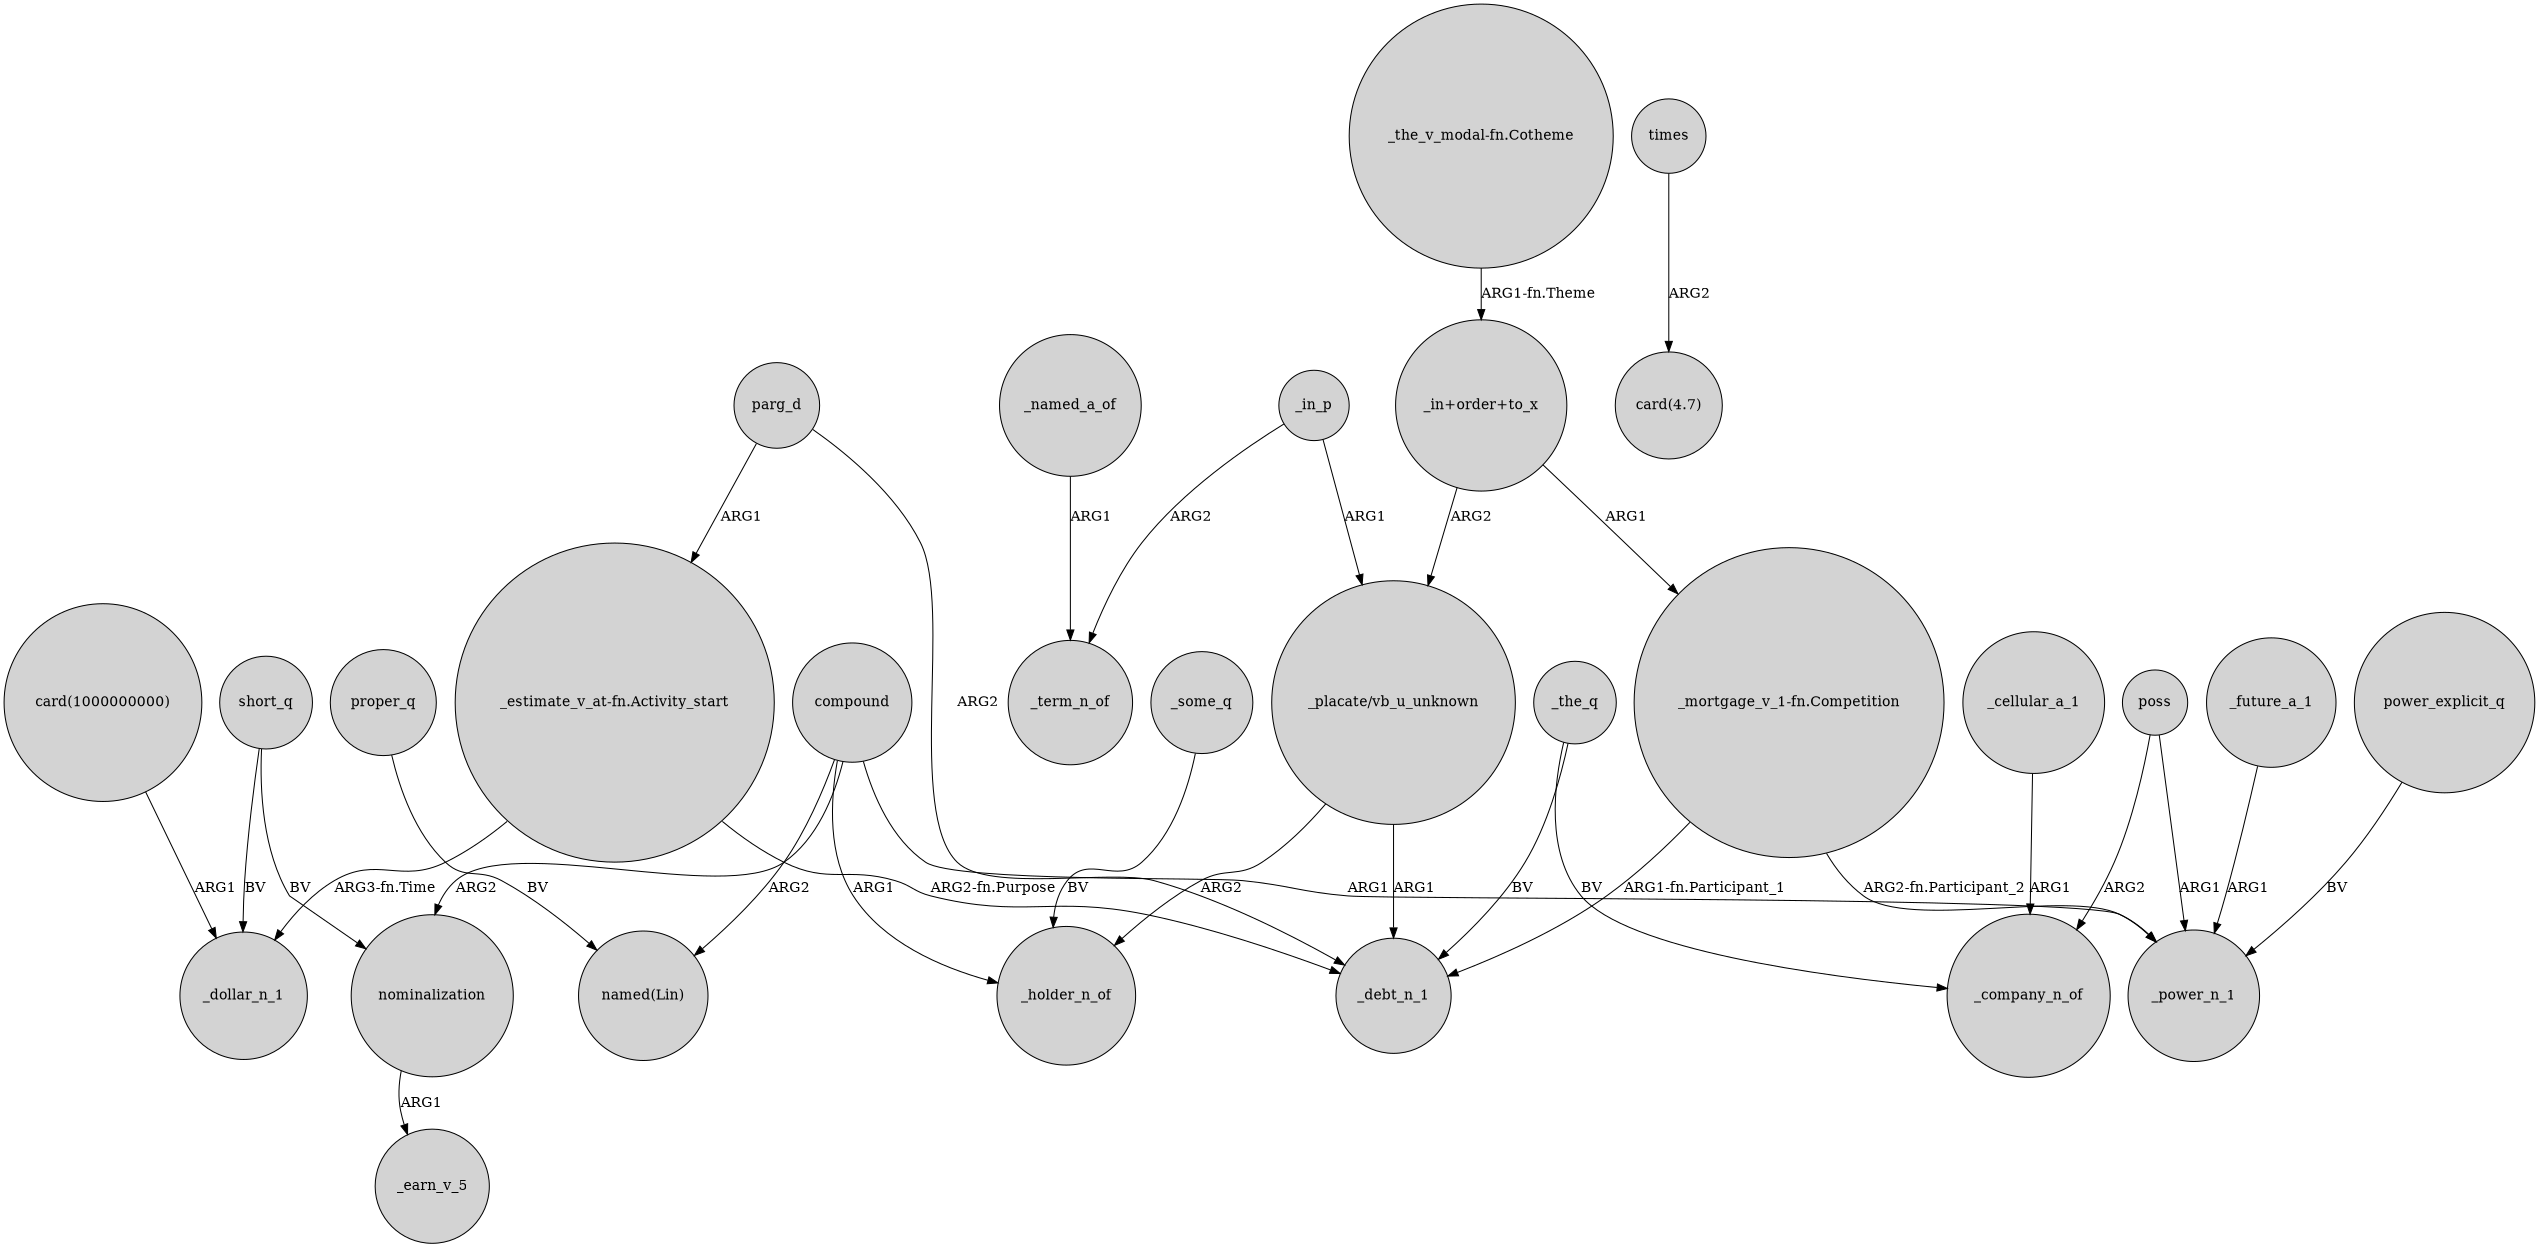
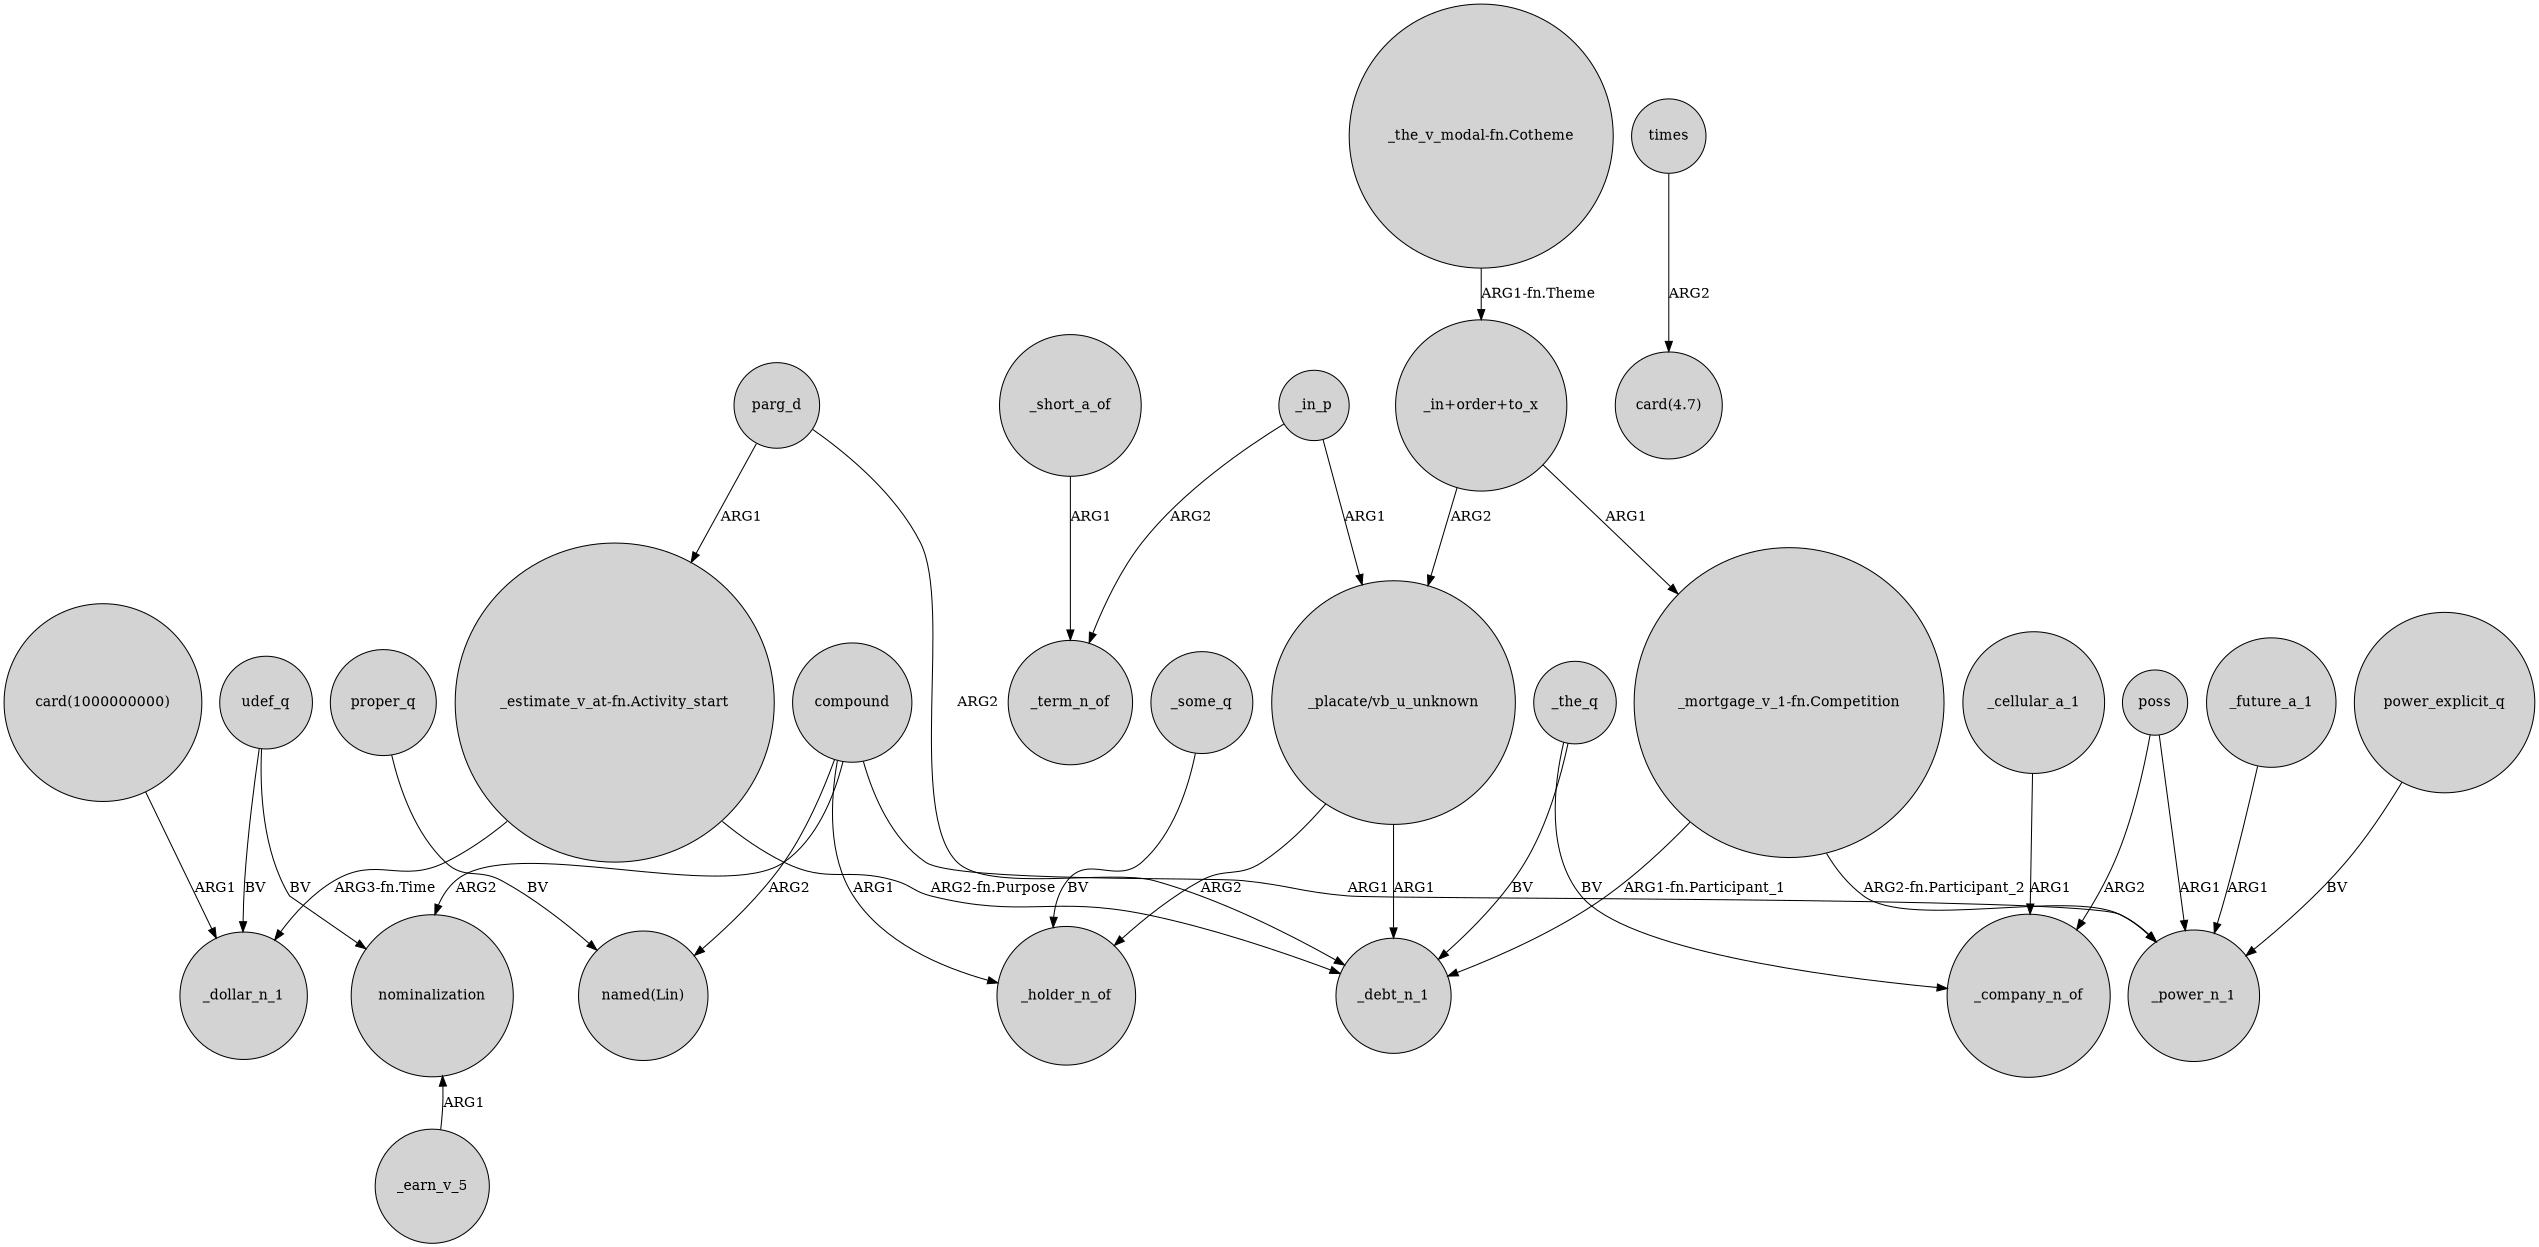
node "_named_a_of": label "_named_a_of" -> "_short_a_of"
node "short_q": label "short_q" -> "udef_q"
edge "nominalization" -> "_earn_v_5": reversed
